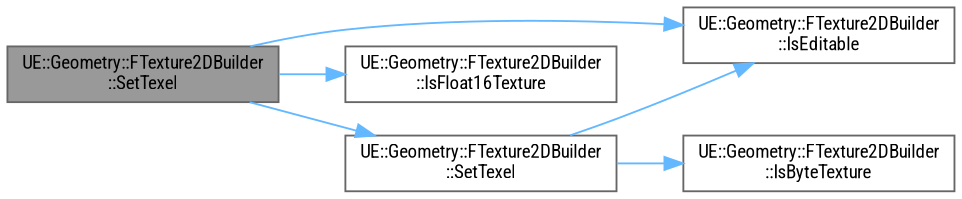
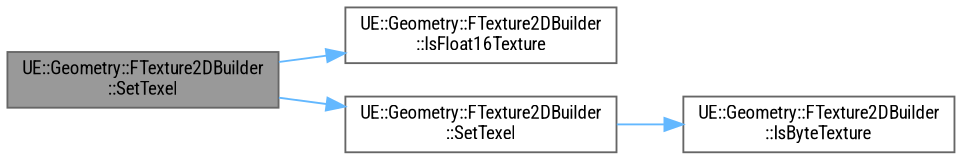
node "UE::Geometry::FTexture2DBuilder ::IsEditable": removed
